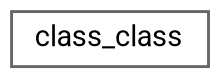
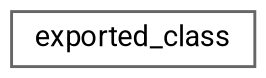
node "class_class": label "class_class" -> "exported_class"
